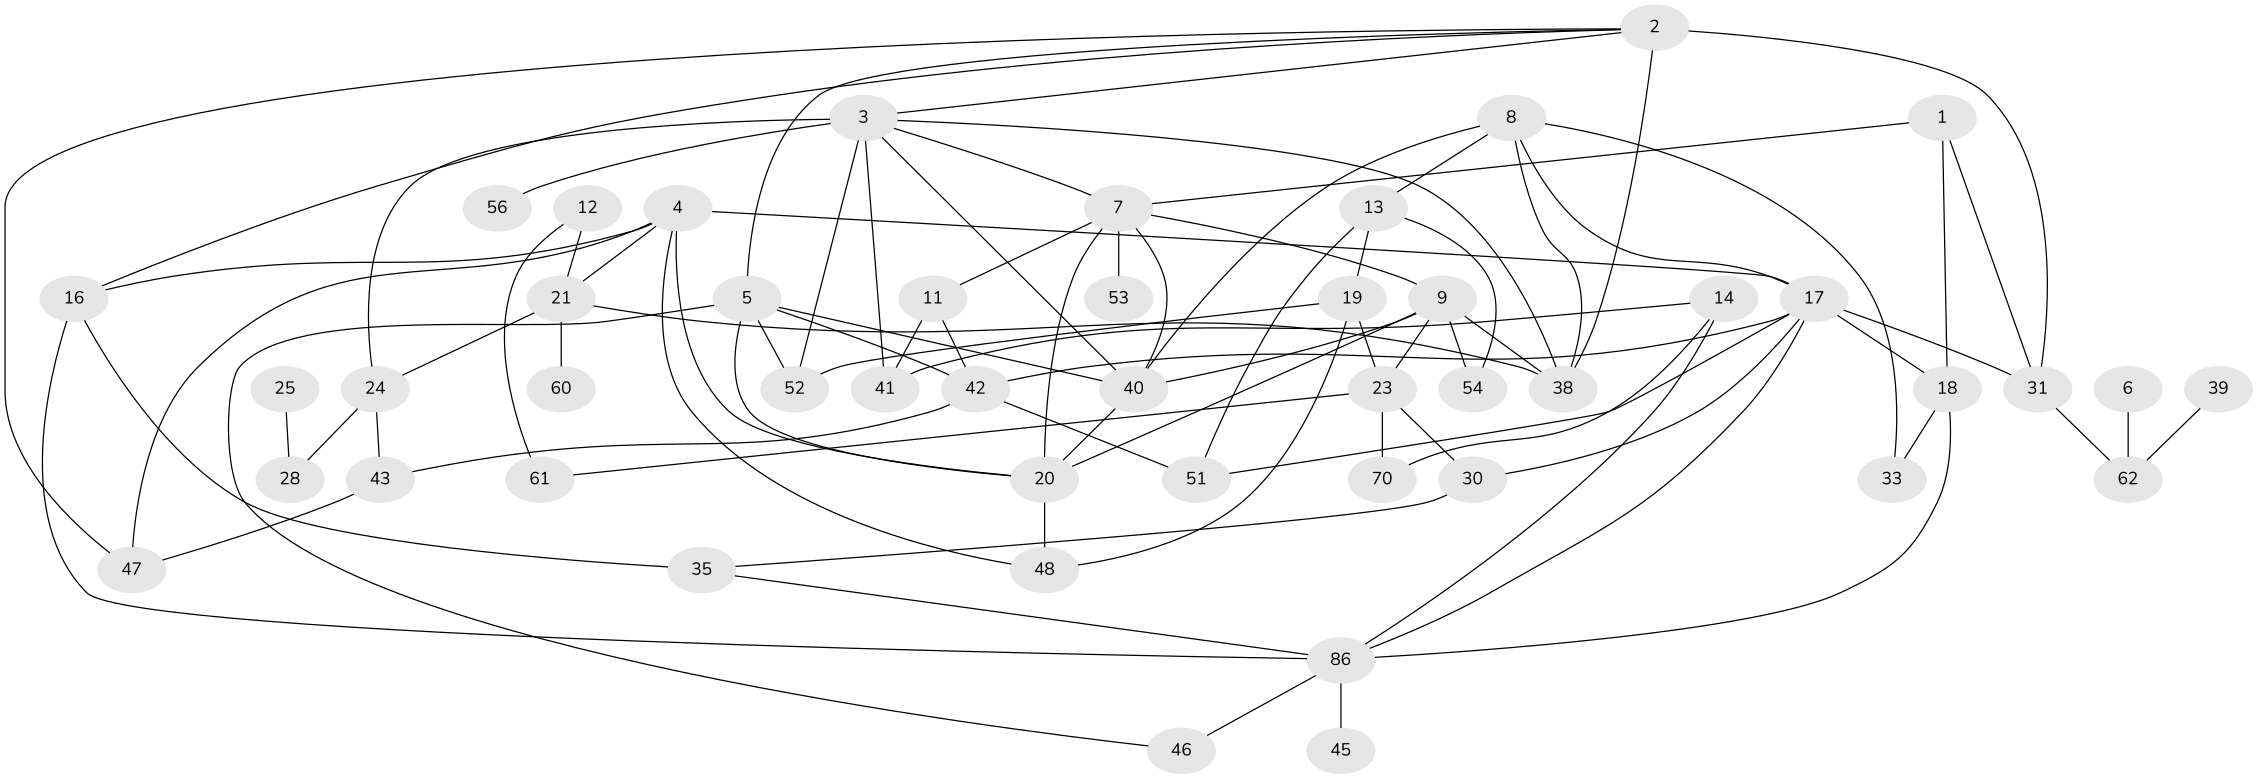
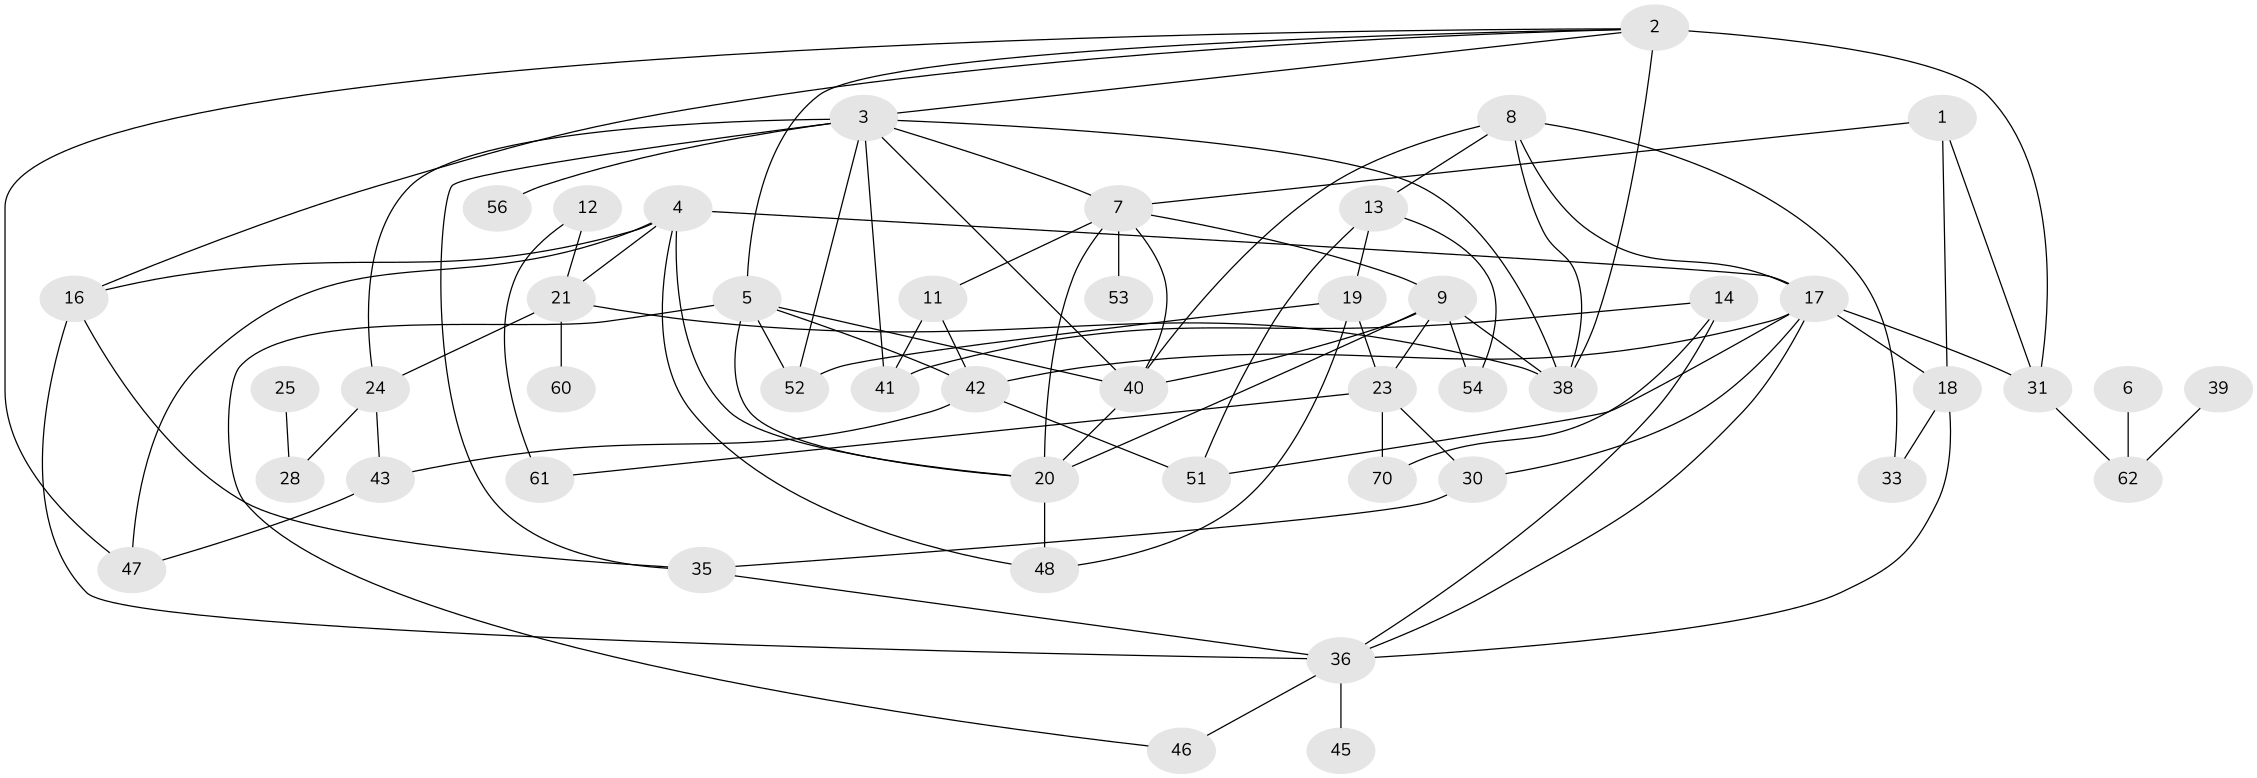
edge "3" -- "35": added
node "86": label "86" -> "36"
